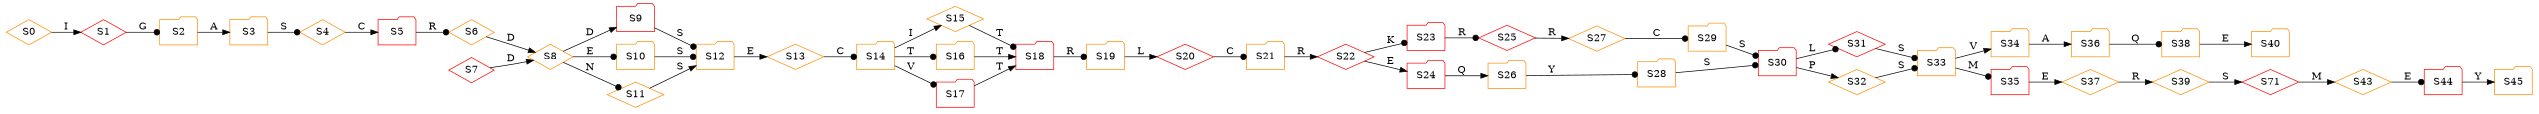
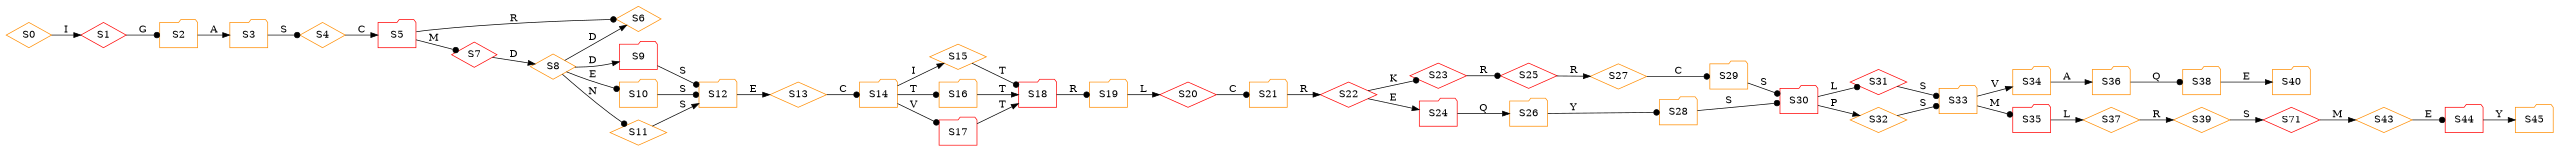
node "S23": shape folder -> diamond
edge "S6" -> "S8": reversed
edge "S5" -> "S7": added, label "M"
edge "S35" -> "S37": label "E" -> "L"
